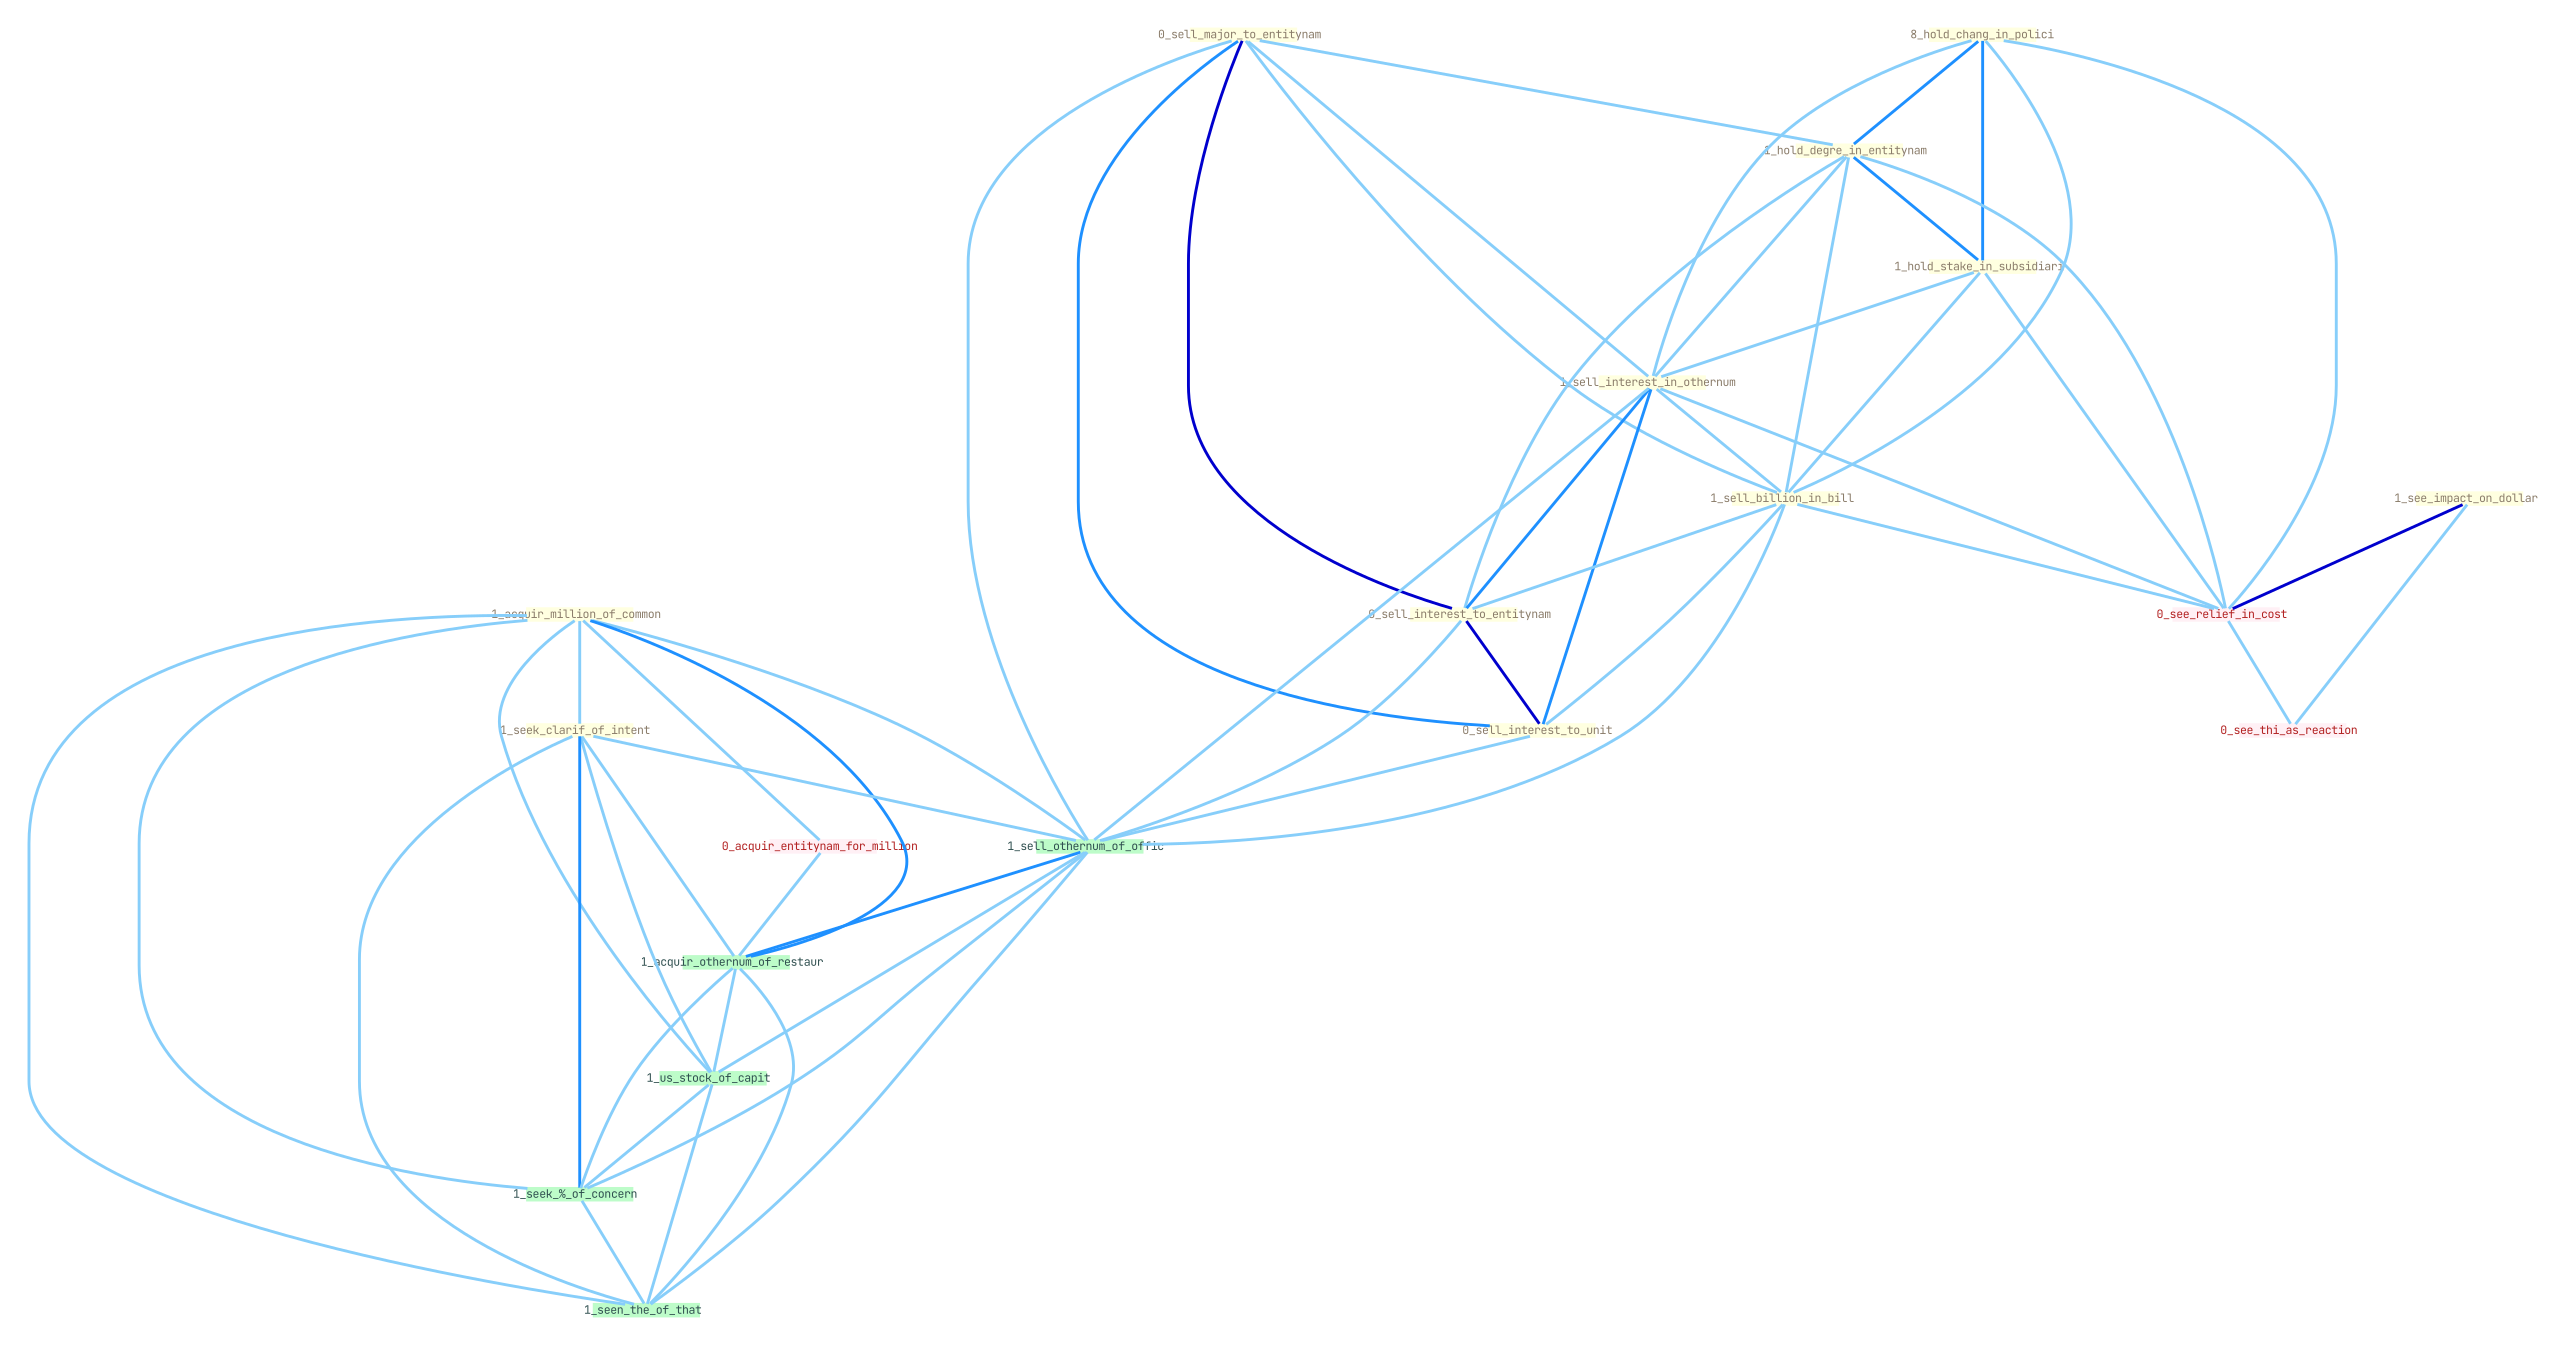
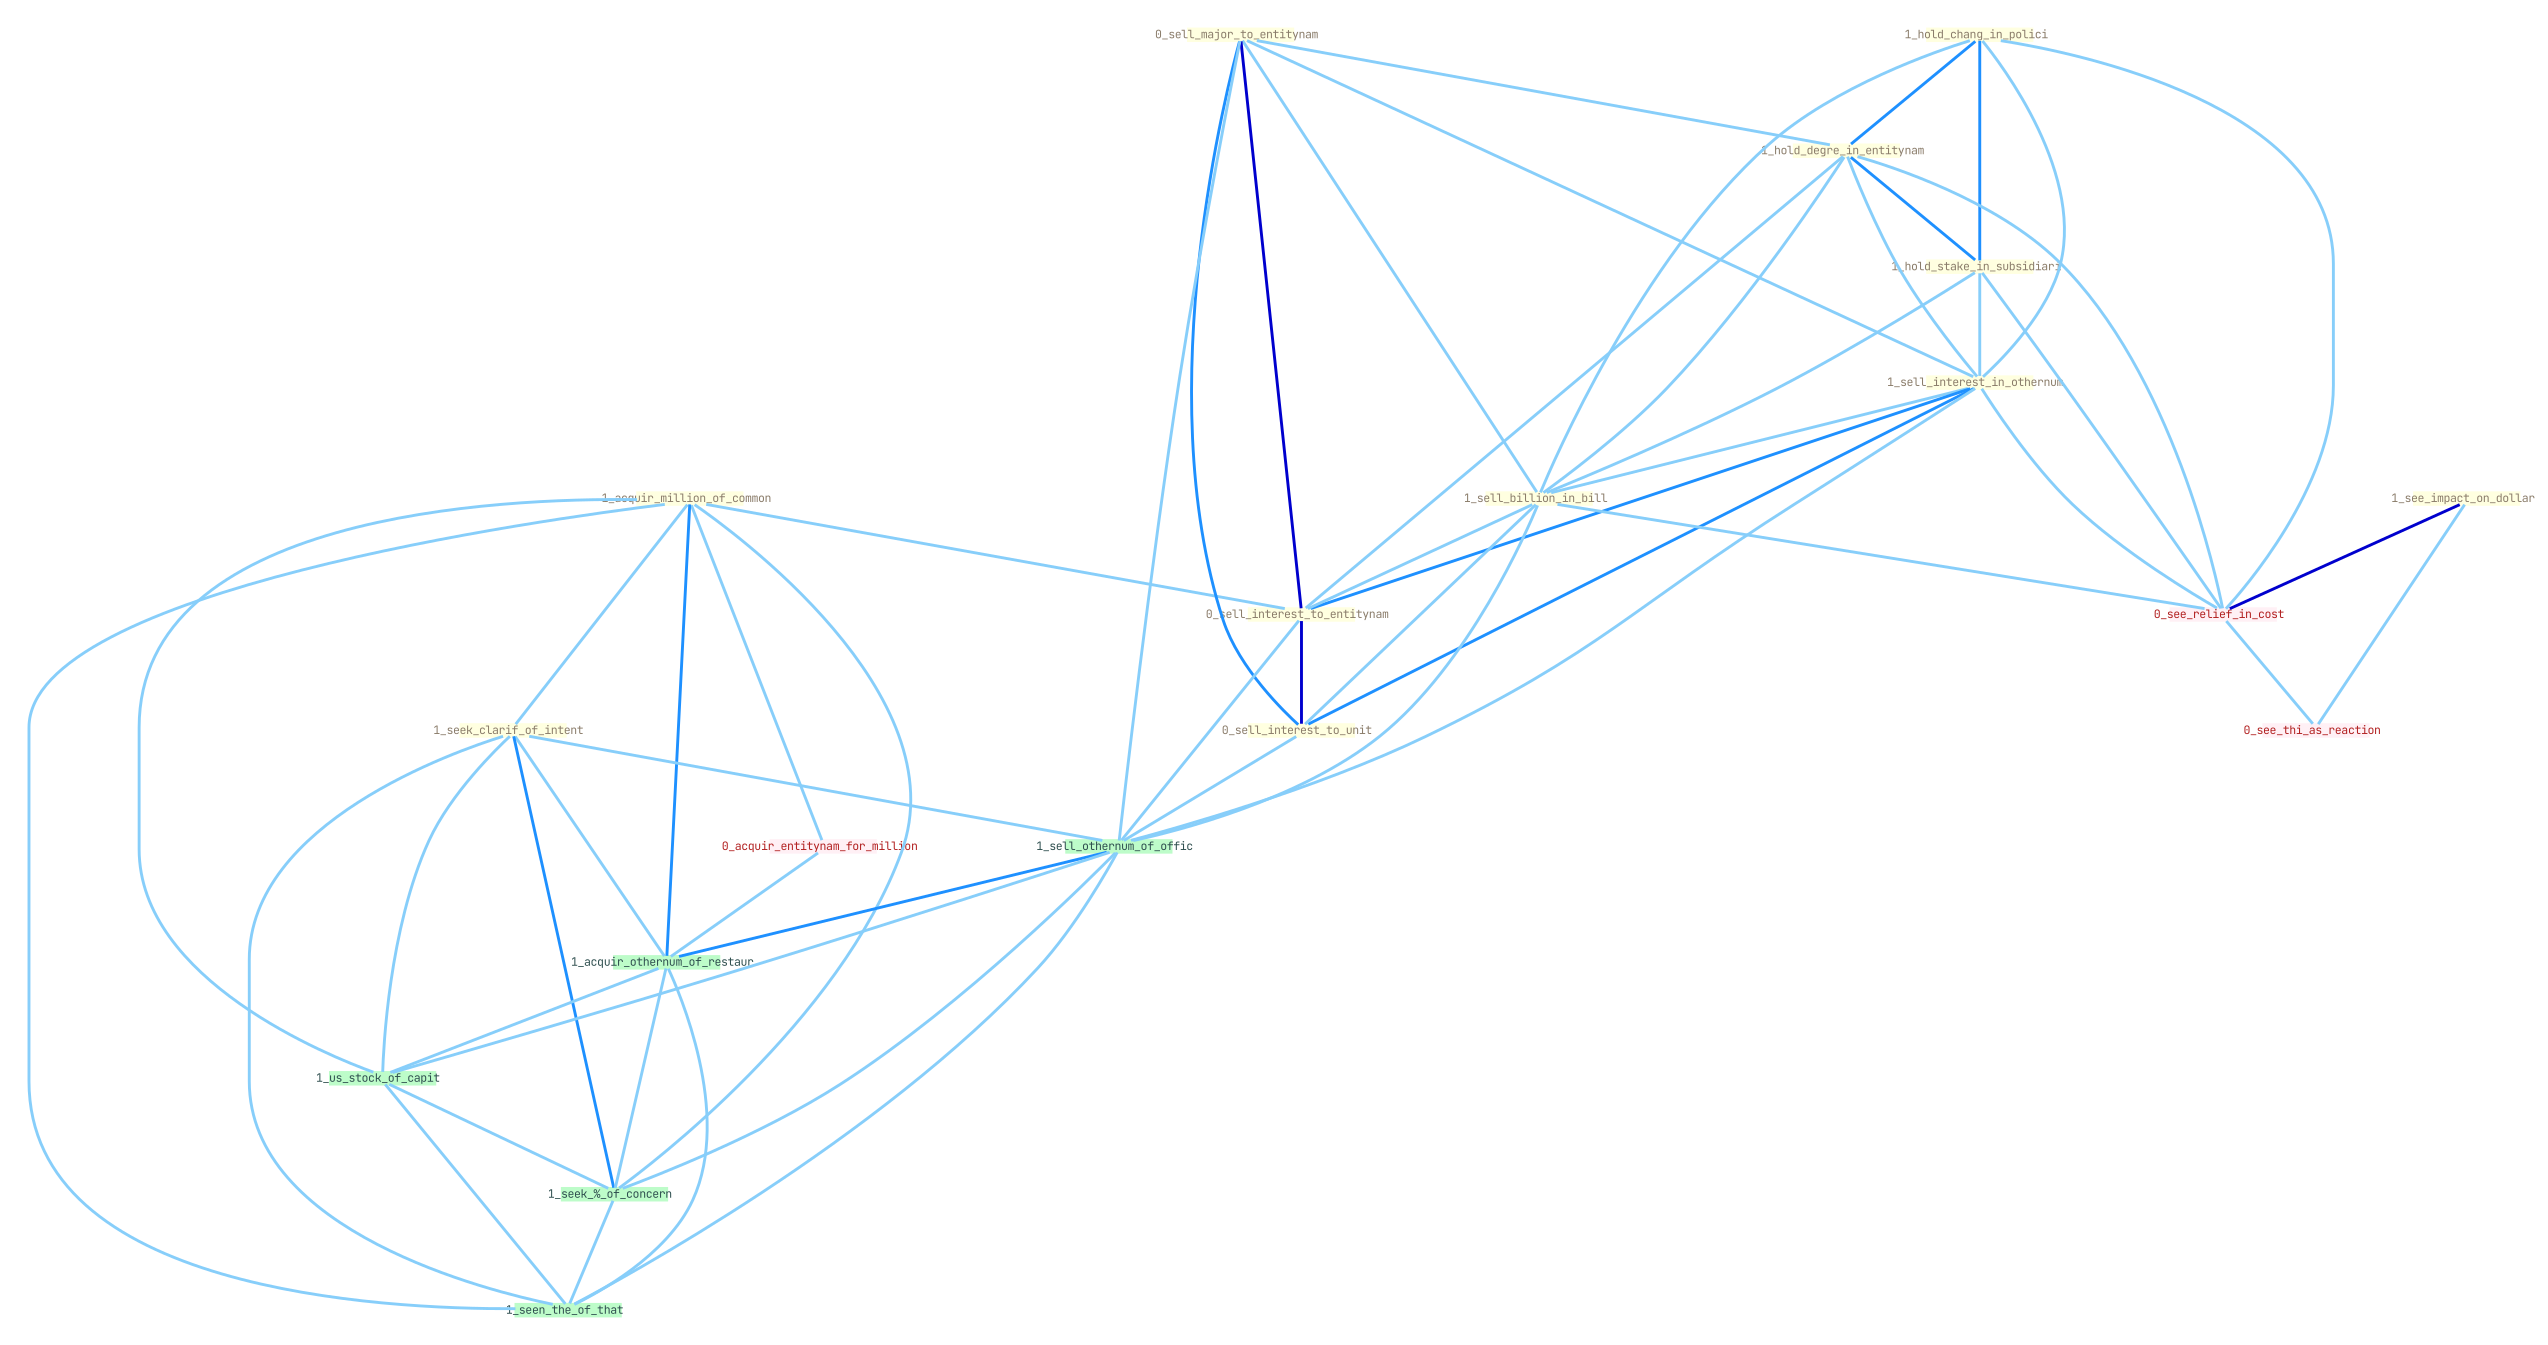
node "8_hold_chang_in_polici": label "8_hold_chang_in_polici" -> "1_hold_chang_in_polici"
edge "1_acquir_million_of_common" -- "1_sell_othernum_of_offic": now "1_acquir_million_of_common" -- "0_sell_interest_to_entitynam"
